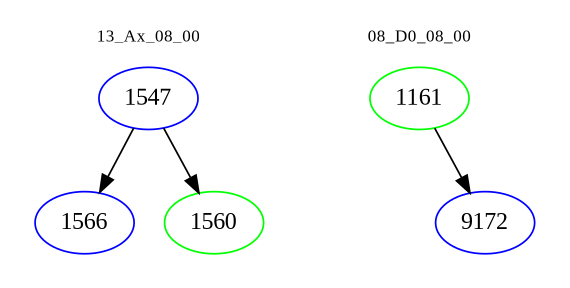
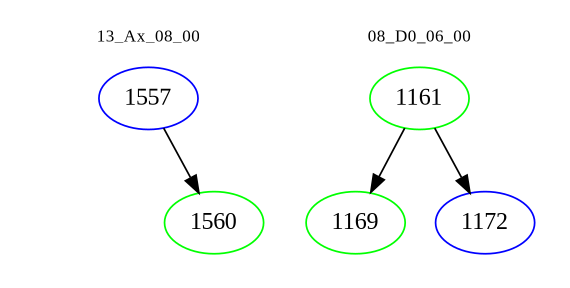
cluster "08_D0_08_00": label "08_D0_08_00" -> "08_D0_06_00"
node "1547": label "1547" -> "1557"
node "1566": removed
node "1169": added
node "9172": label "9172" -> "1172"
